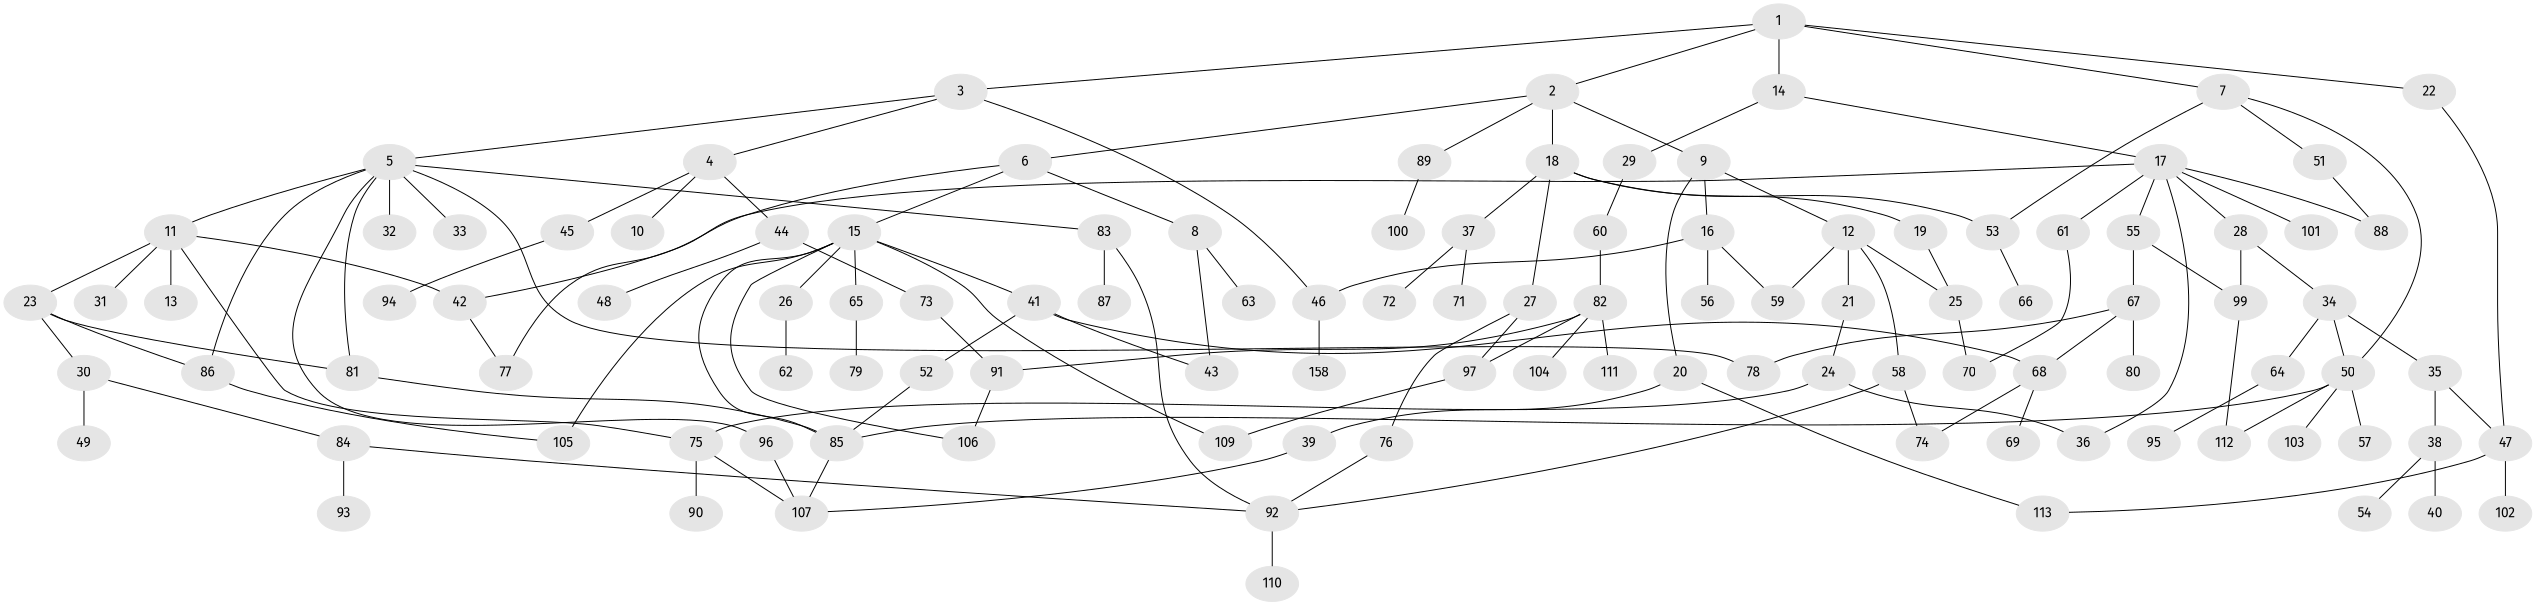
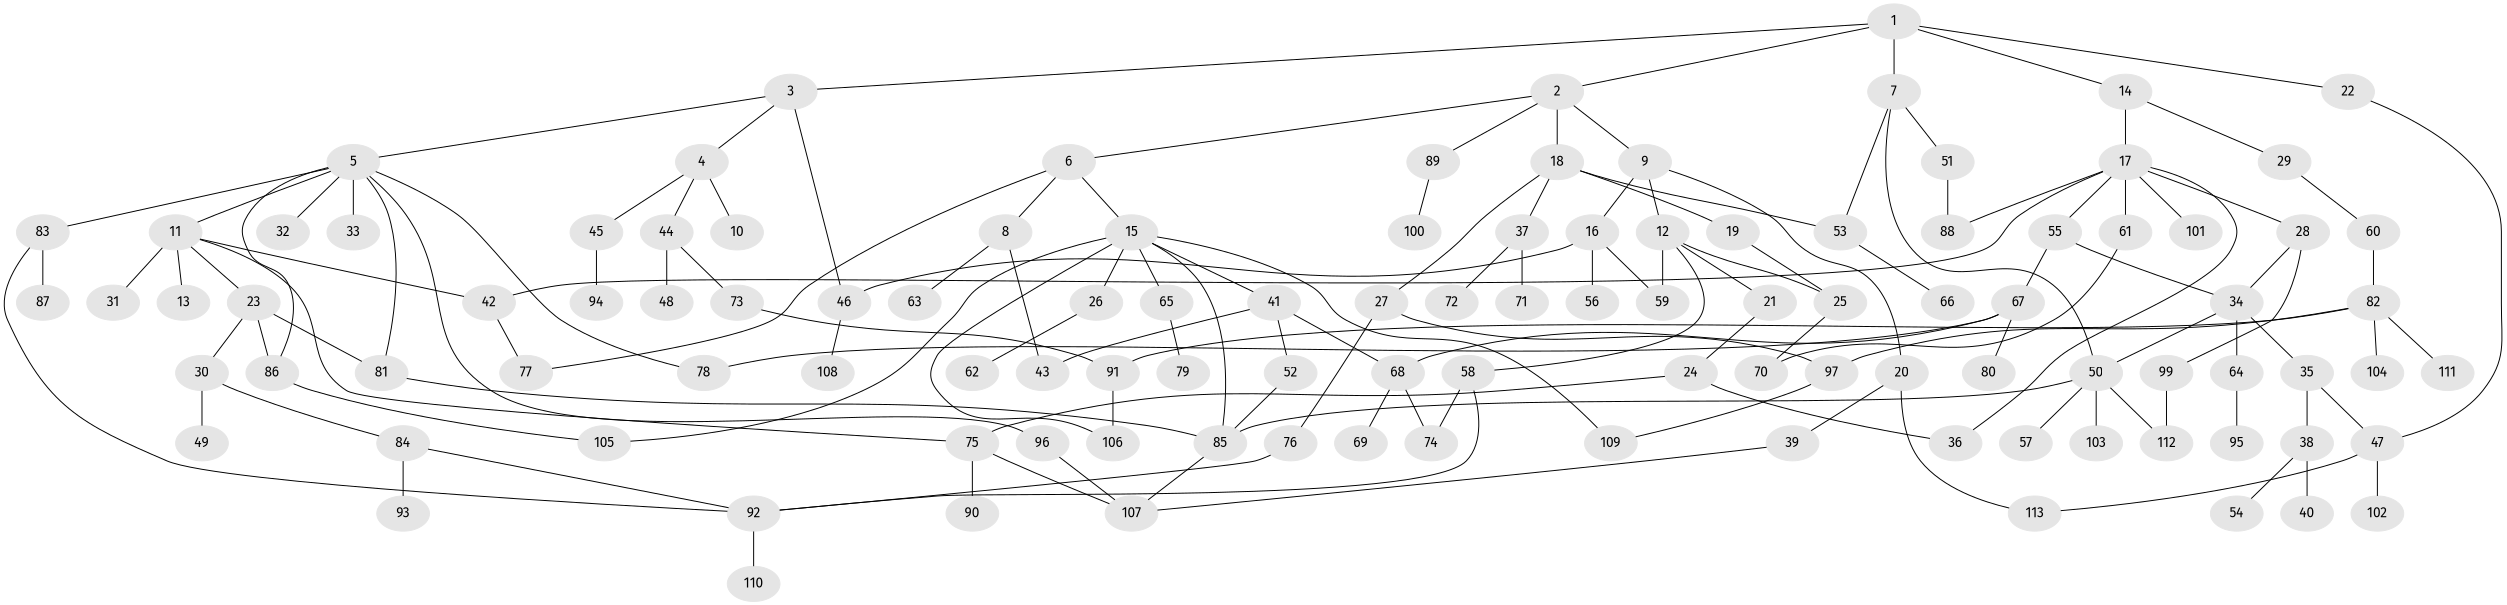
edge "55" -- "99": now "55" -- "34"
node "158": label "158" -> "108"
